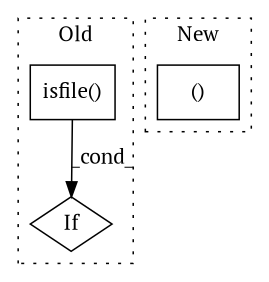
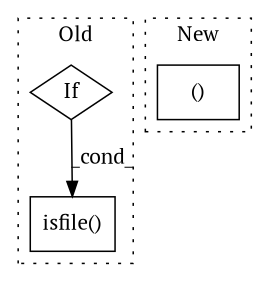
edge "isfile()" -> "If": reversed
